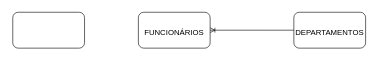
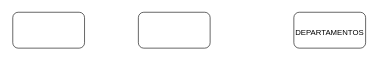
node "FUNCIONÁRIOS": removed
edge "DEPARTAMENTOS" -> "FUNCIONÁRIOS": removed
